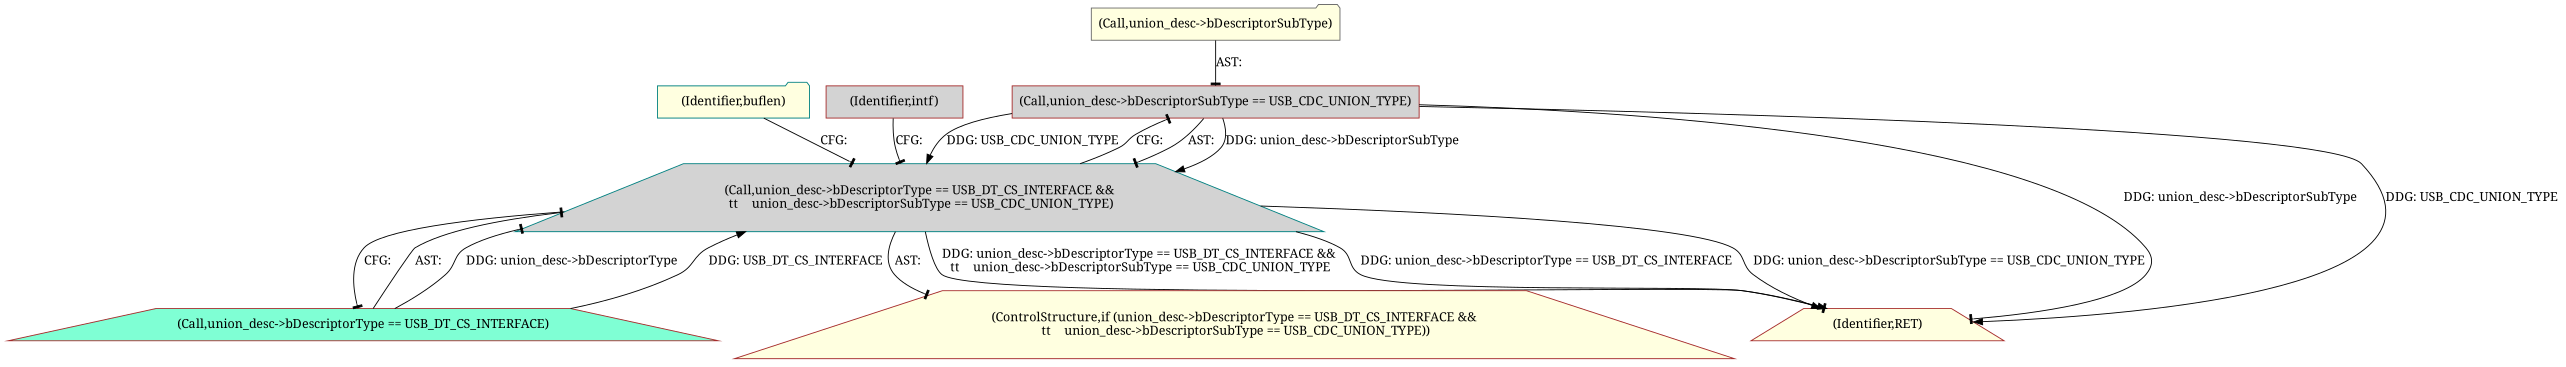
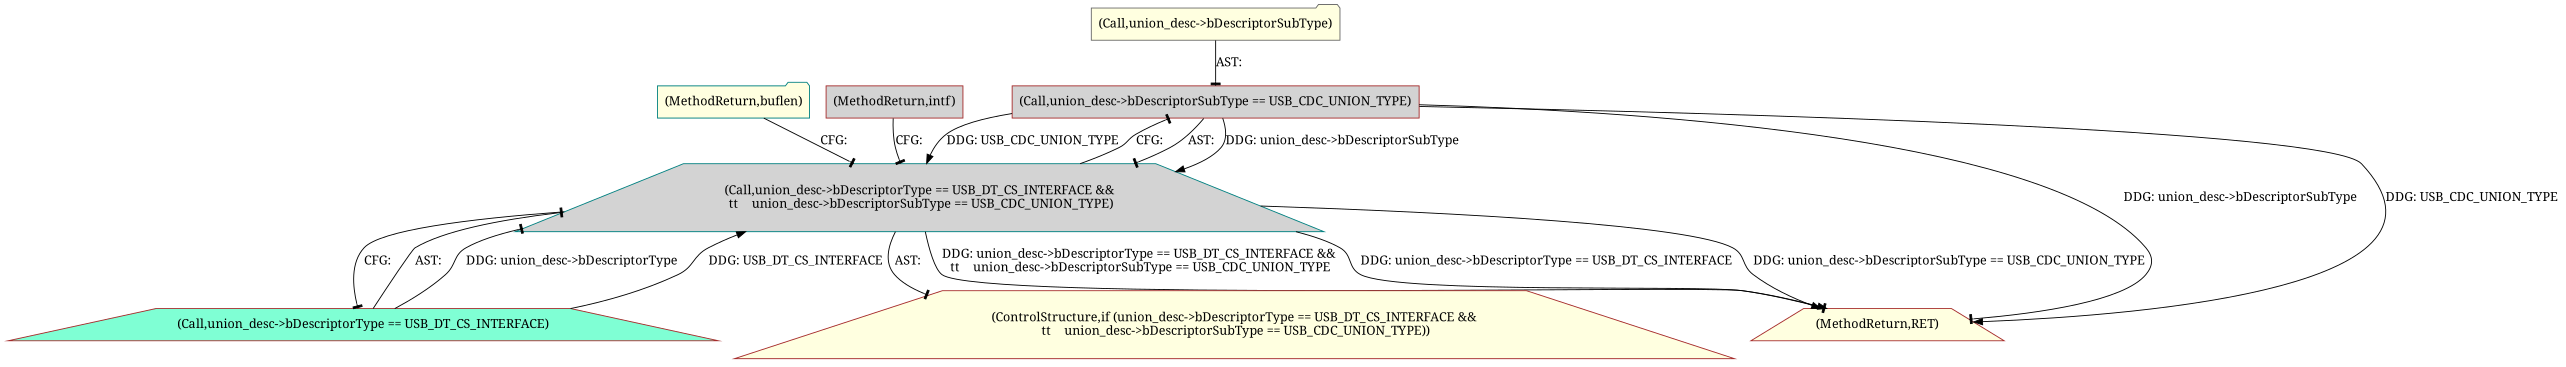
node "(Identifier,buflen)": label "(Identifier,buflen)" -> "(MethodReturn,buflen)"
node "(Identifier,intf)": label "(Identifier,intf)" -> "(MethodReturn,intf)"
node "(Identifier,RET)": label "(Identifier,RET)" -> "(MethodReturn,RET)"
